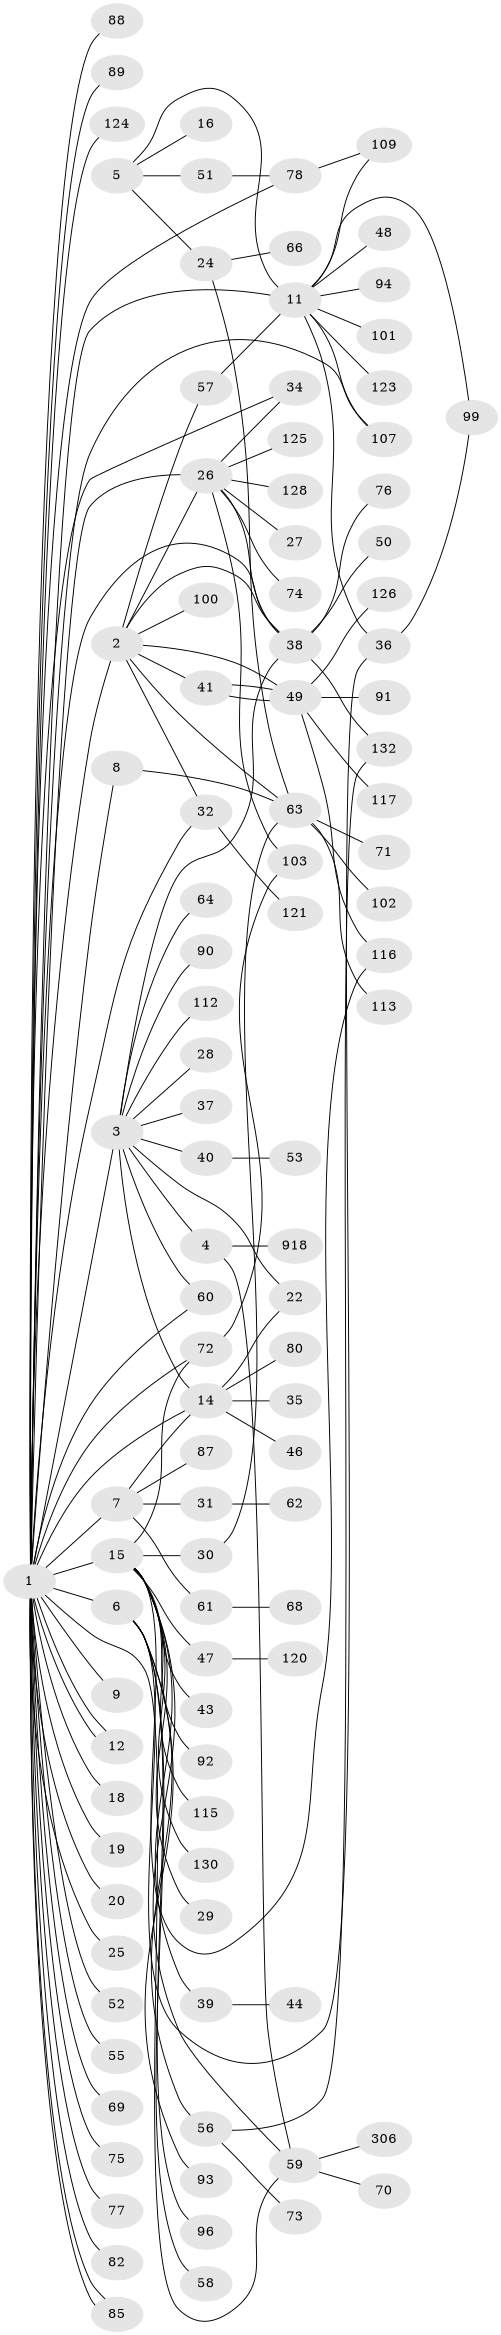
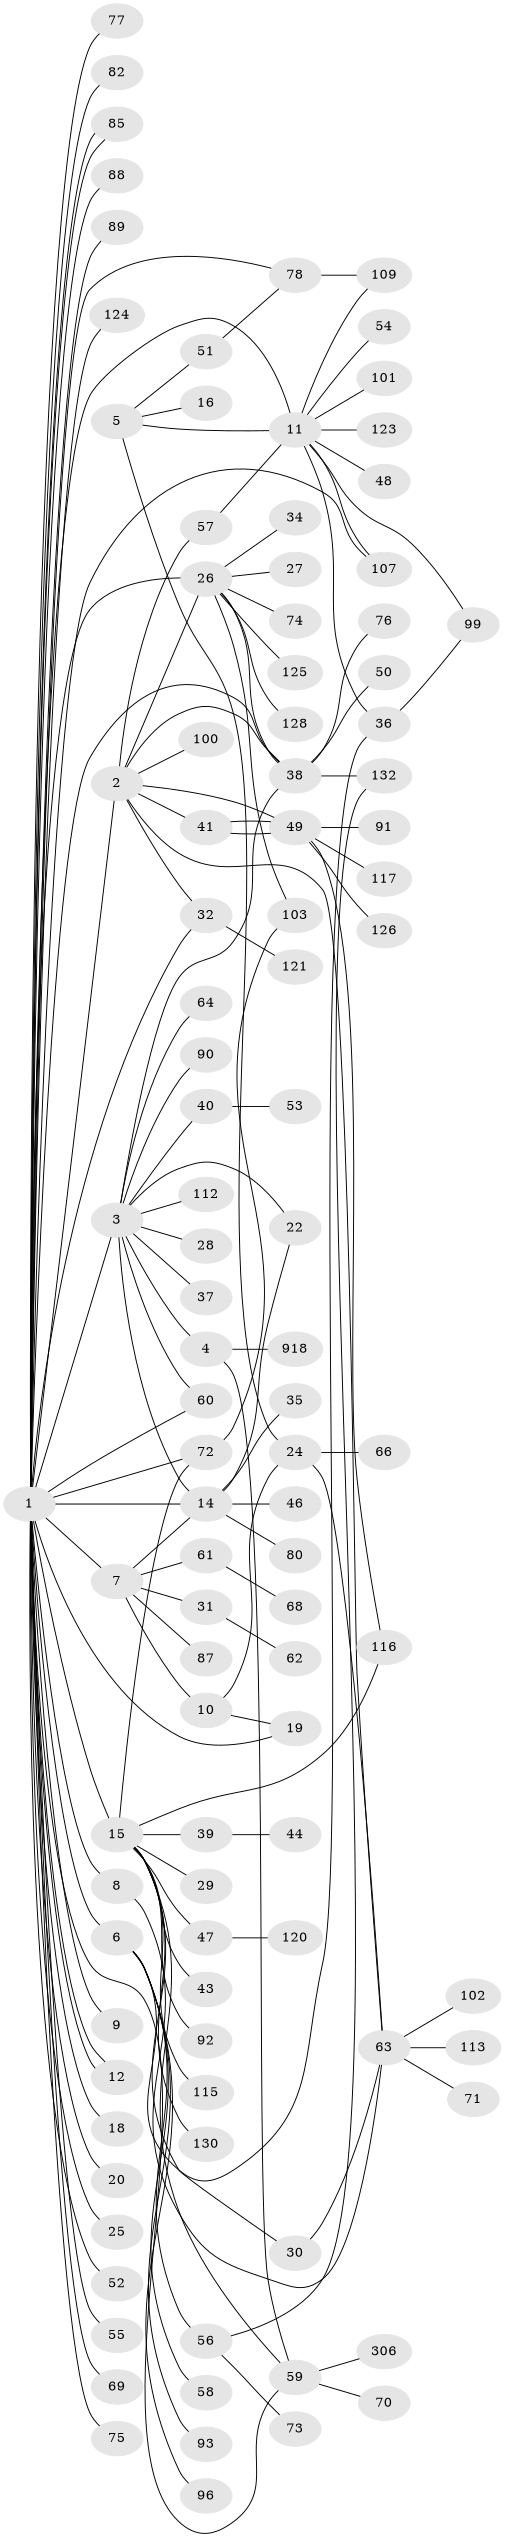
node "94": label "94" -> "54"
edge "34" -- "1": removed
node "10": added
